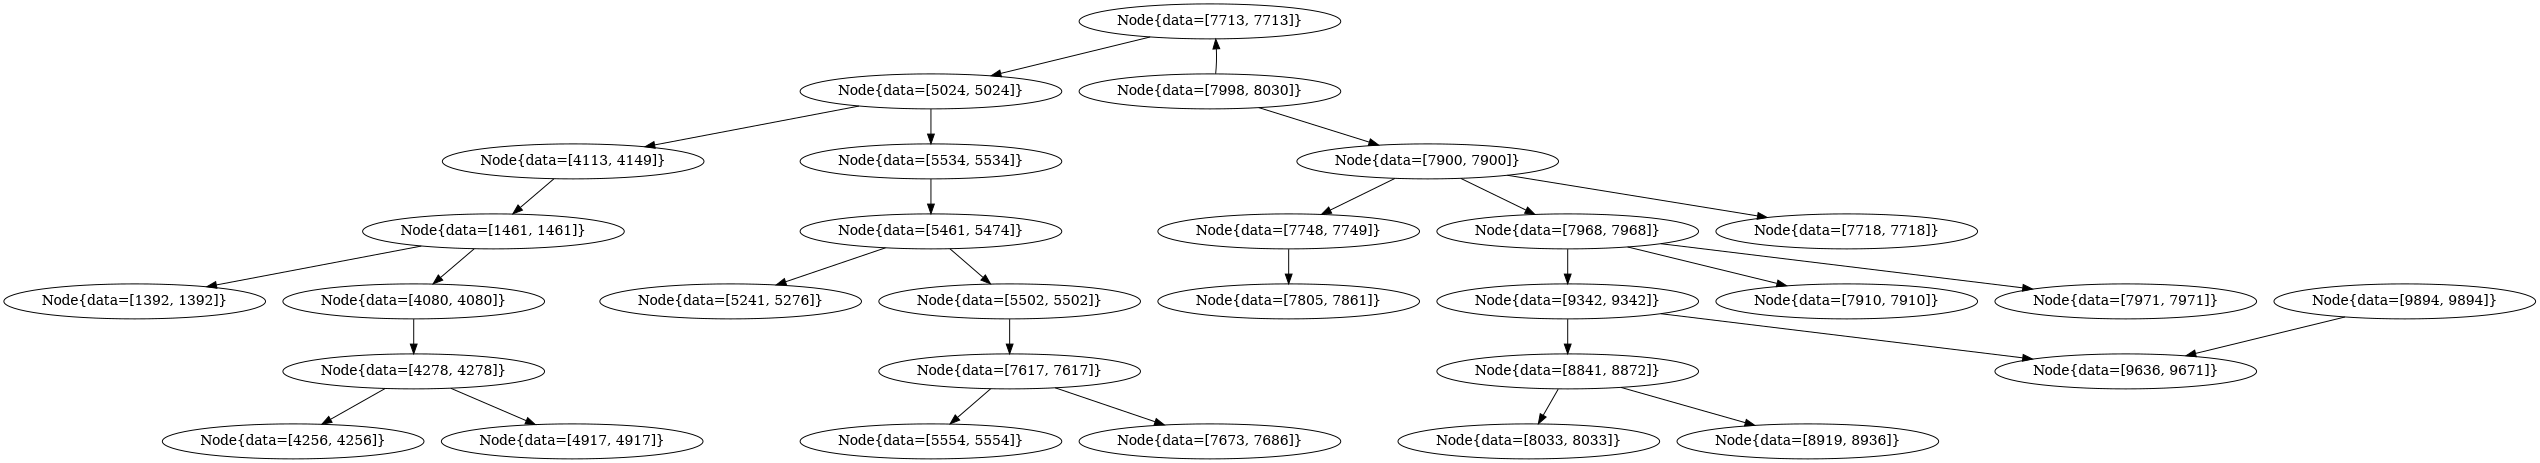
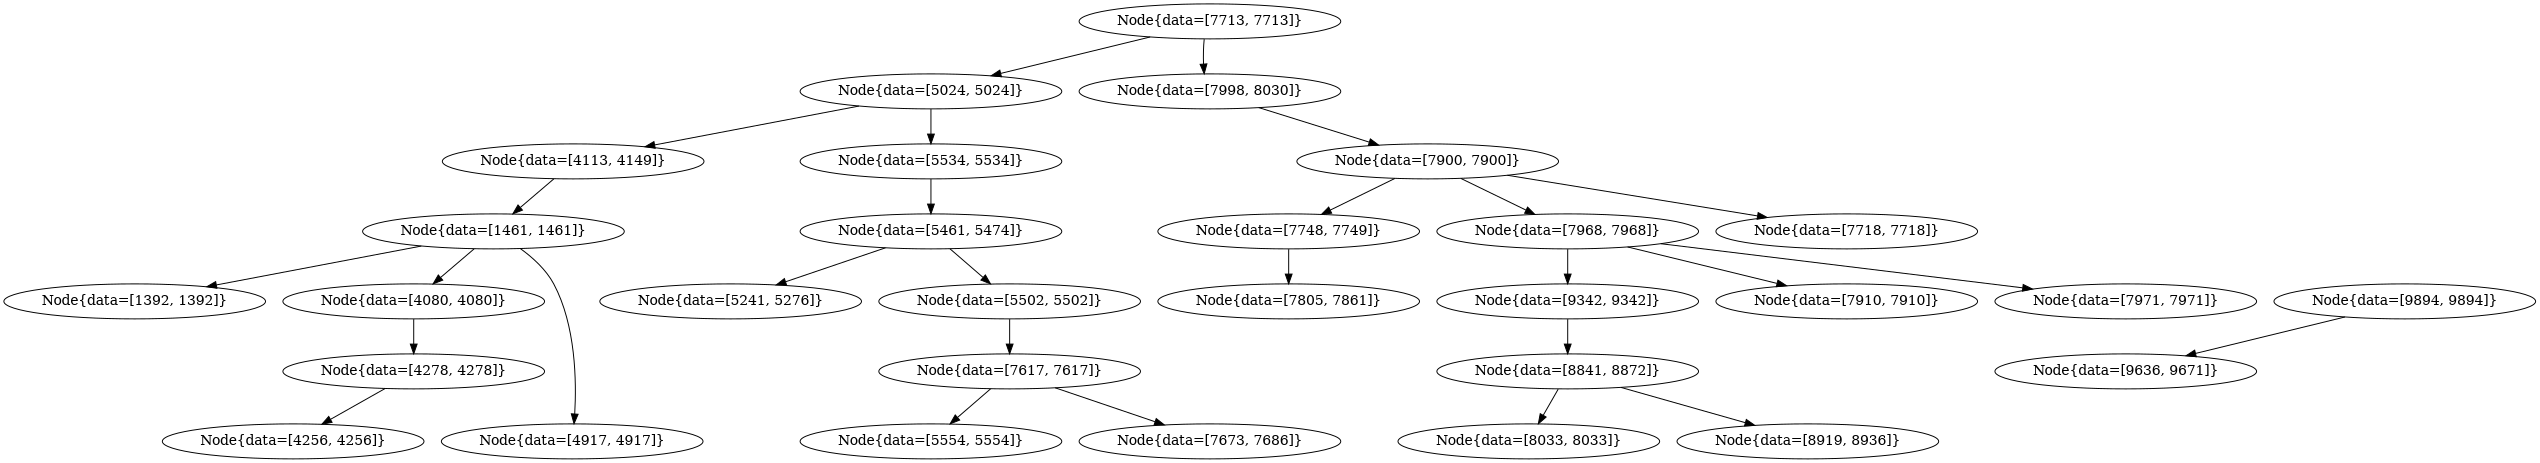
edge "Node{data=[7998, 8030]}" -> "Node{data=[7713, 7713]}": reversed
edge "Node{data=[9342, 9342]}" -> "Node{data=[9636, 9671]}": removed
edge "Node{data=[4278, 4278]}" -> "Node{data=[4917, 4917]}": now "Node{data=[1461, 1461]}" -> "Node{data=[4917, 4917]}"
